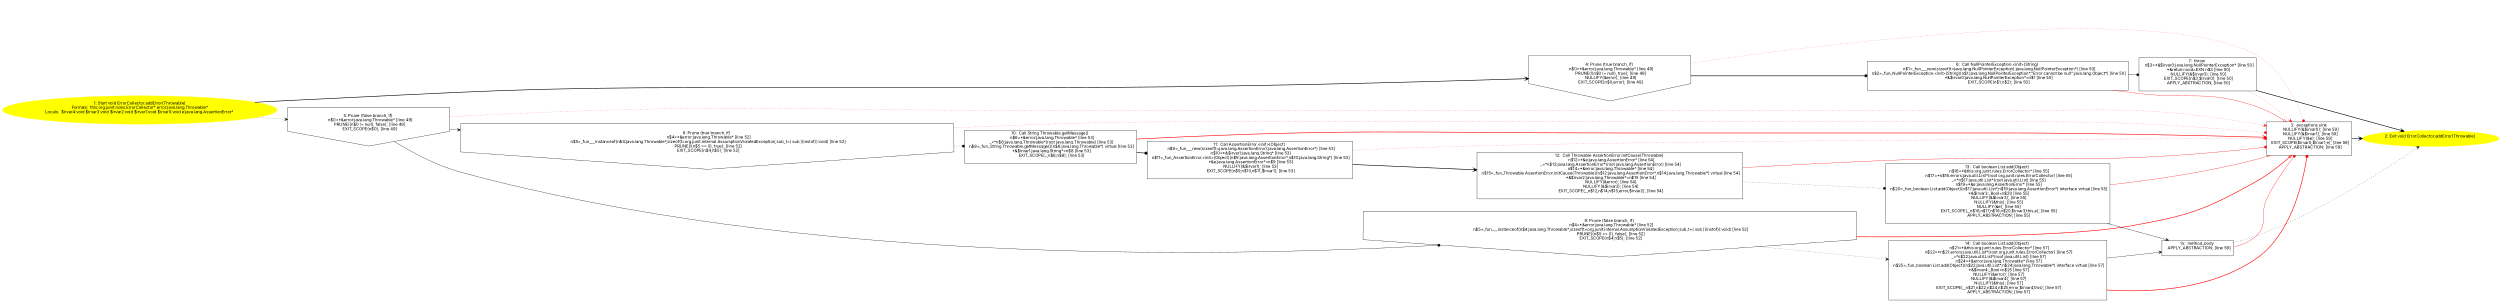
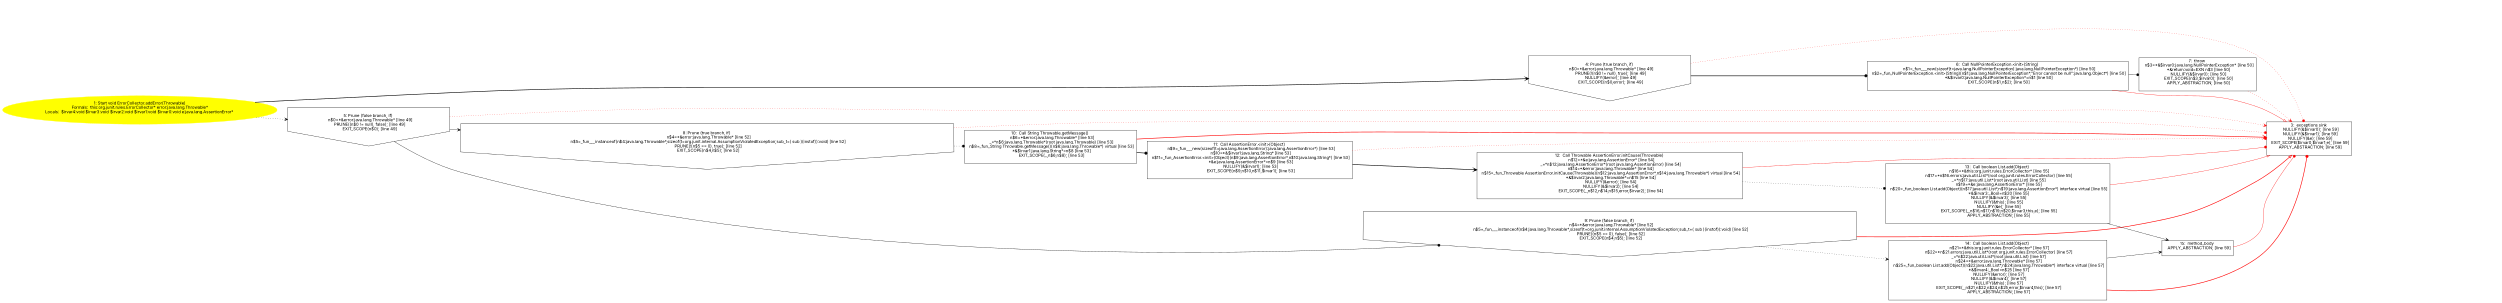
node "2: Exit void ErrorCollector.addError(Throwable)": removed
